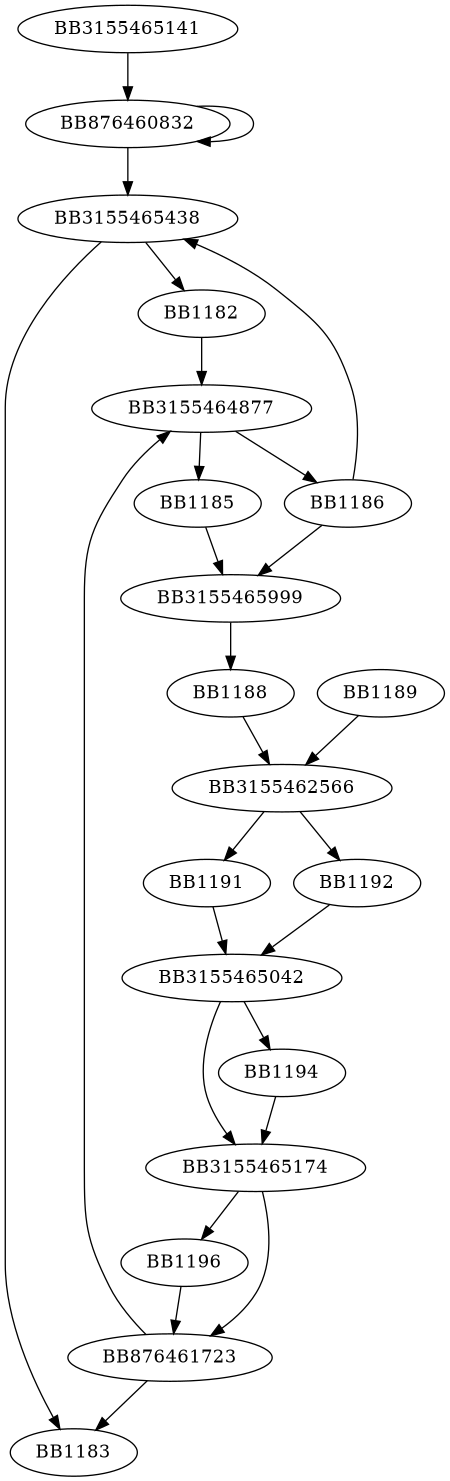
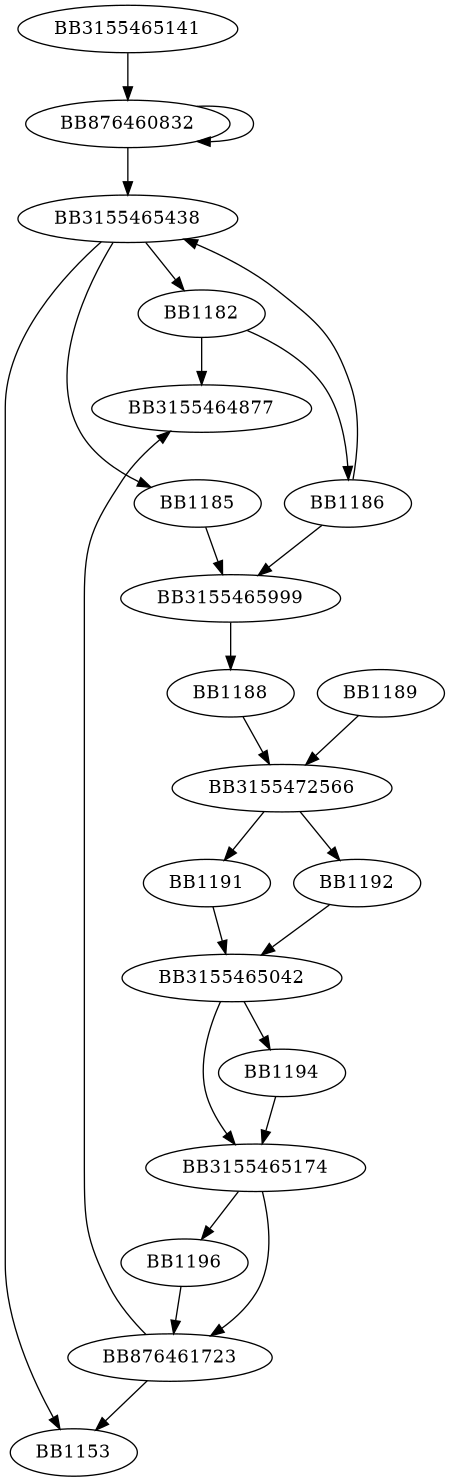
edge "BB3155464877" -> "BB1185": now "BB3155465438" -> "BB1185"
edge "BB3155464877" -> "BB1186": now "BB1182" -> "BB1186"
node "BB3155462566": label "BB3155462566" -> "BB3155472566"
node "BB1183": label "BB1183" -> "BB1153"
